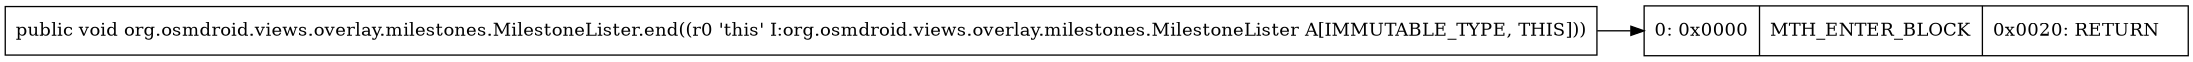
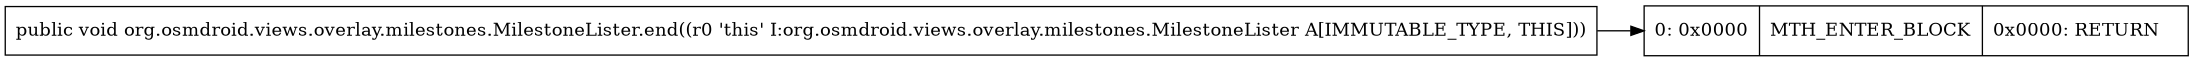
node "0: 0x0000": text "0x0020: RETURN" -> "0x0000: RETURN"
